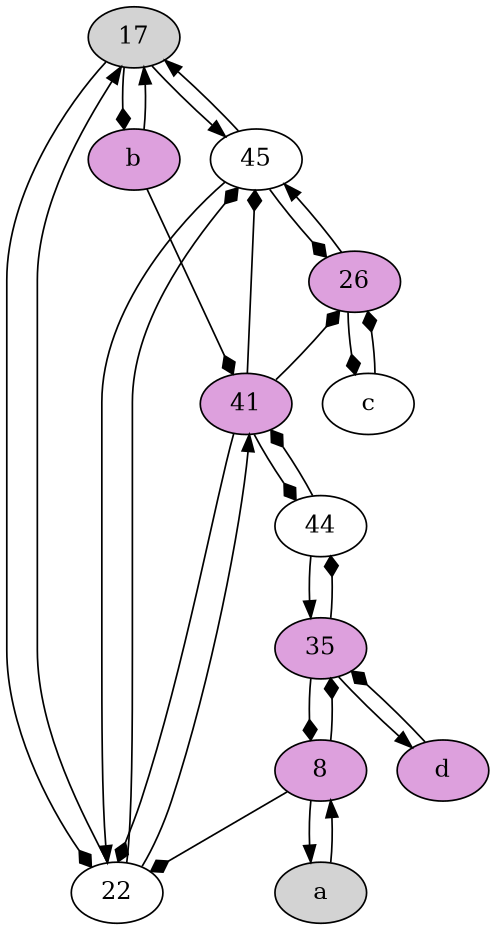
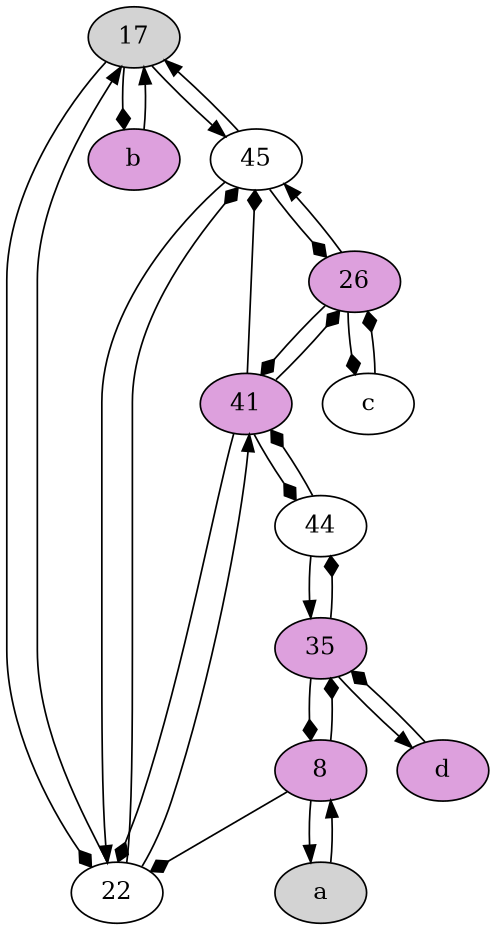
edge "b" -> "41": now "26" -> "41"
